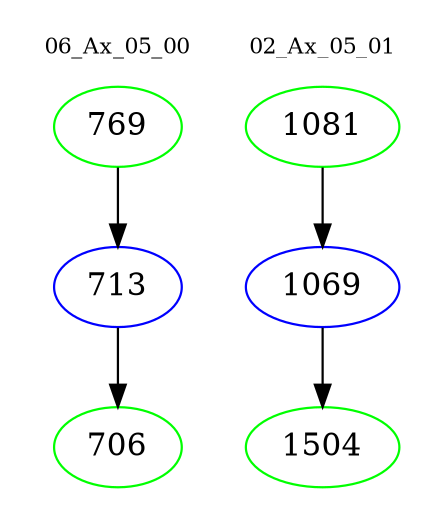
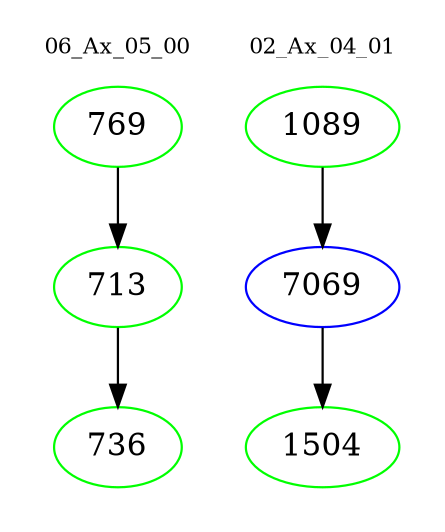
cluster "02_Ax_05_01": label "02_Ax_05_01" -> "02_Ax_04_01"
node "1081": label "1081" -> "1089"
node "713": color blue -> green
node "1069": label "1069" -> "7069"
node "706": label "706" -> "736"
